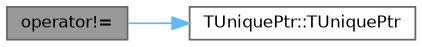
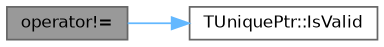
node "TUniquePtr::TUniquePtr": label "TUniquePtr::TUniquePtr" -> "TUniquePtr::IsValid"
